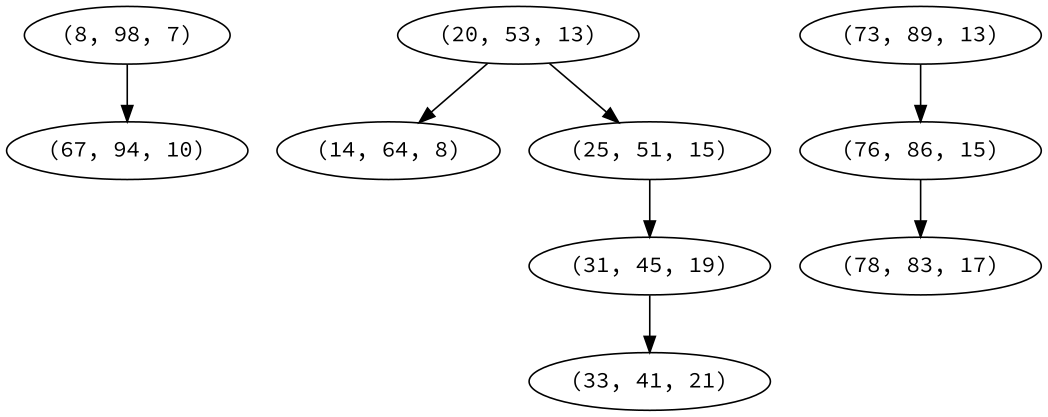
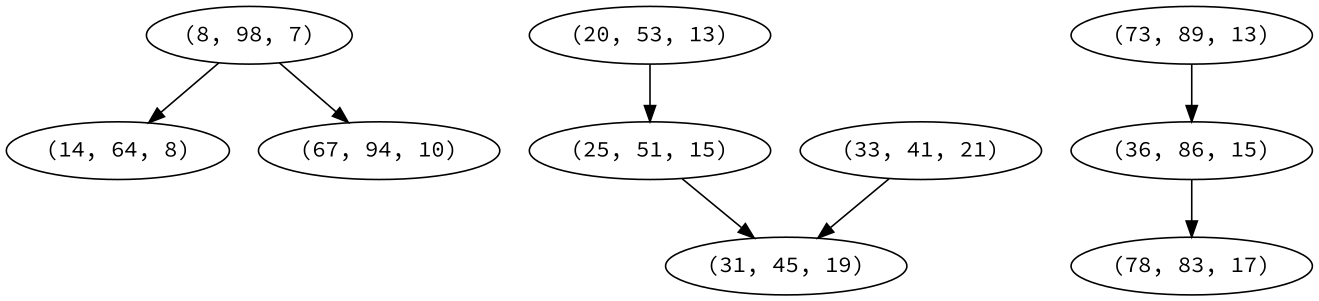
edge "(20, 53, 13)" -> "(14, 64, 8)": now "(8, 98, 7)" -> "(14, 64, 8)"
node "(76, 86, 15)": label "(76, 86, 15)" -> "(36, 86, 15)"
edge "(31, 45, 19)" -> "(33, 41, 21)": reversed
